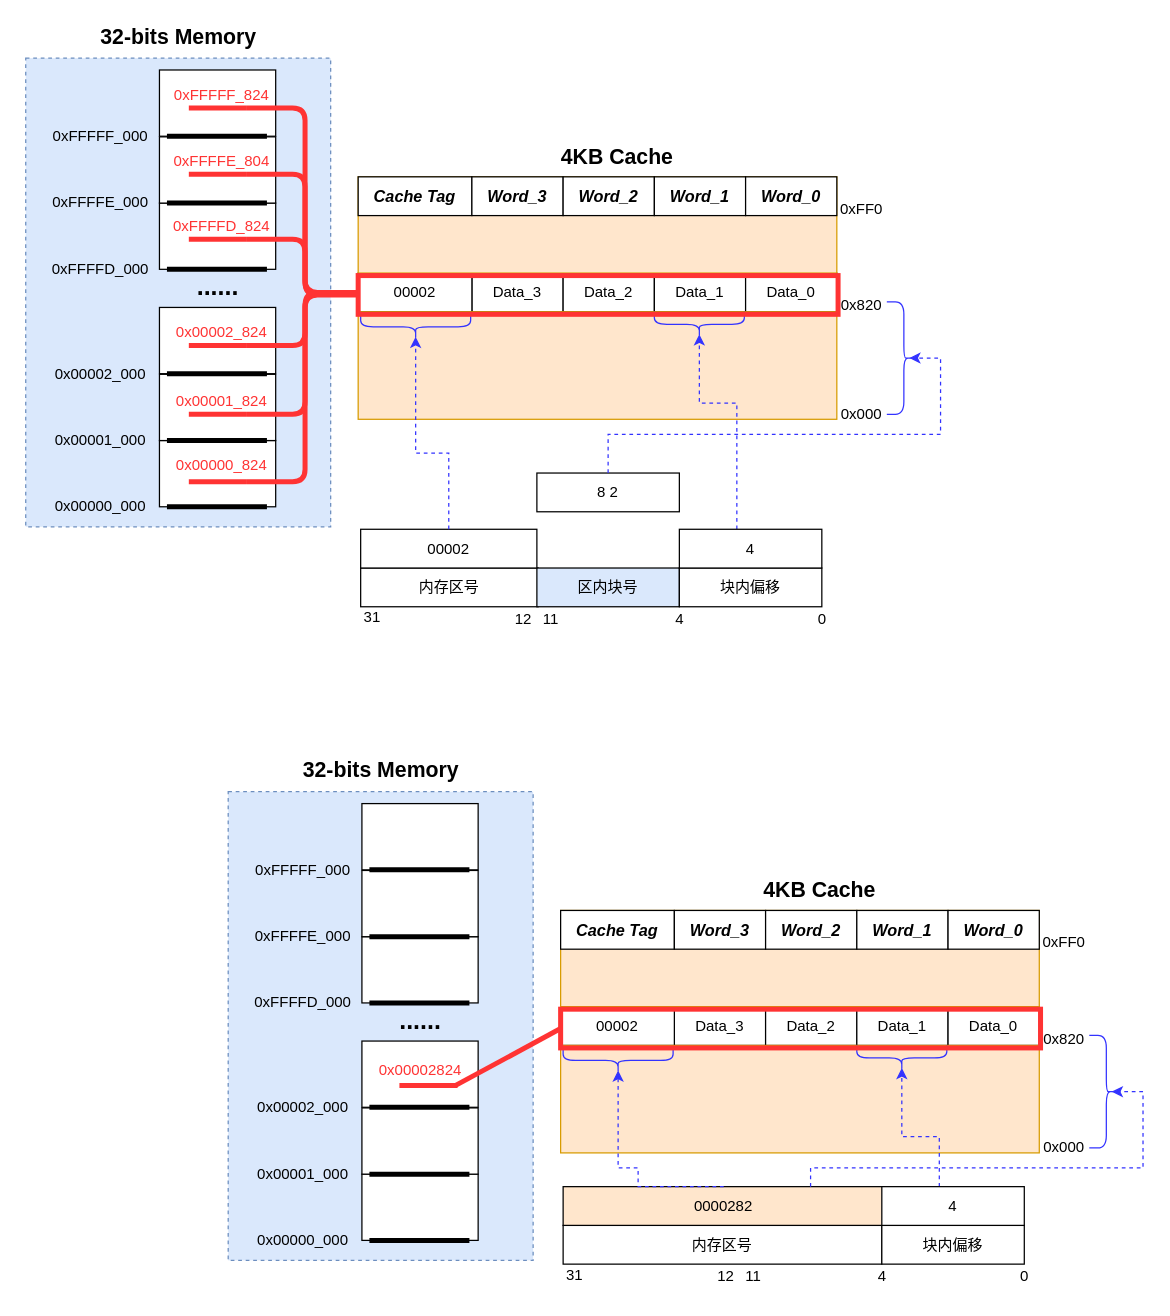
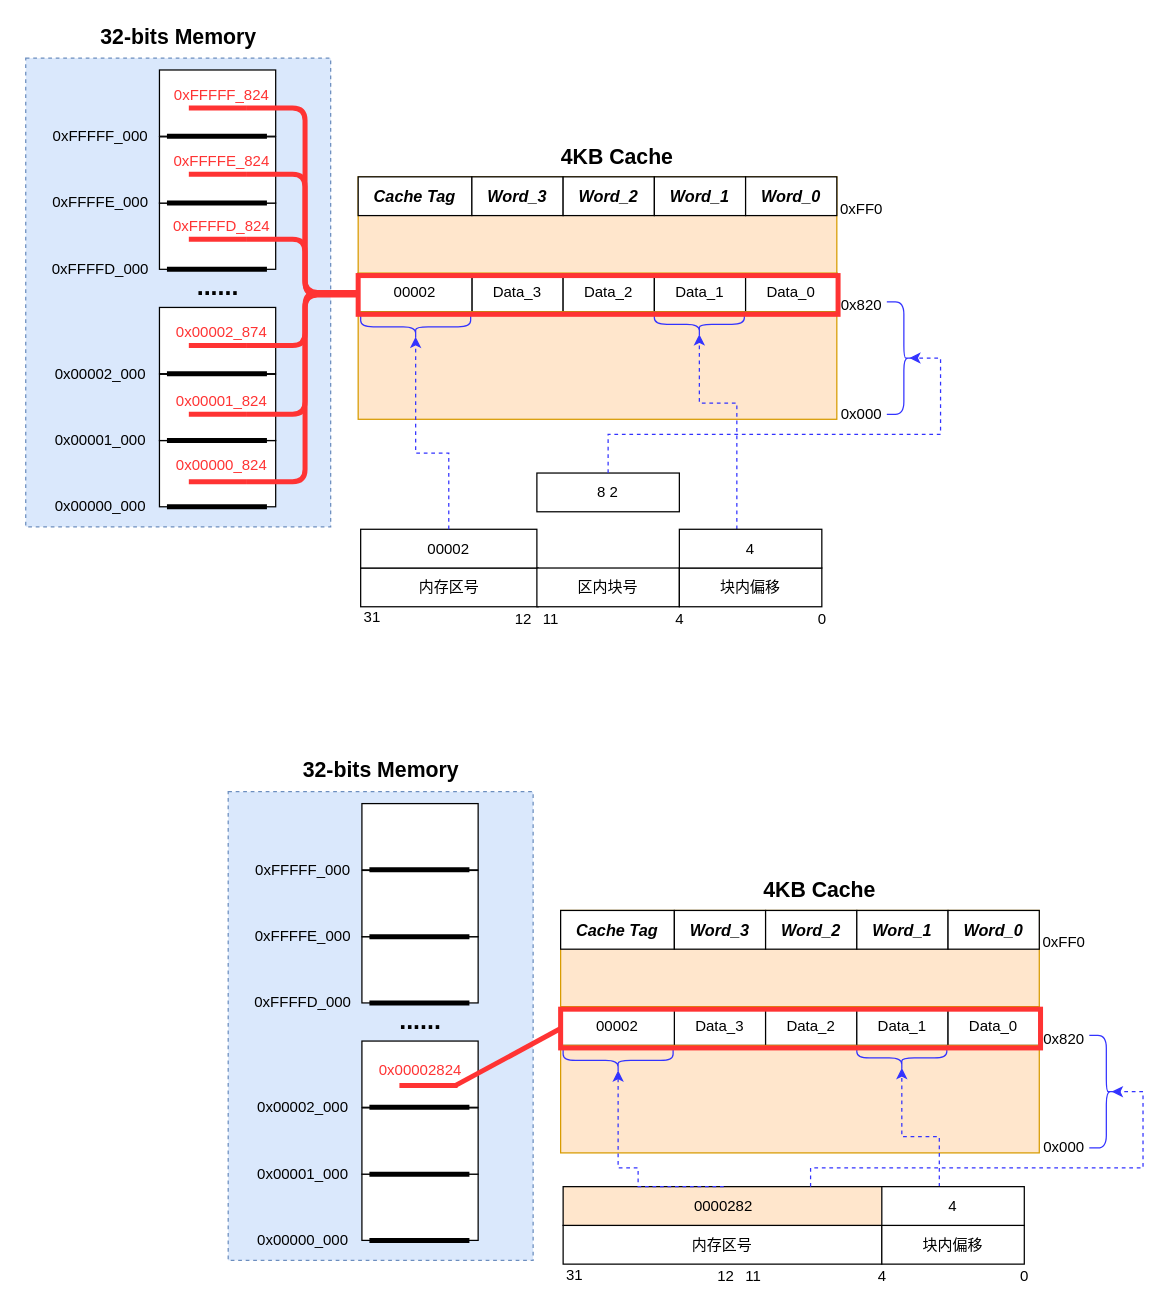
node "0xFFFFE_804": label "0xFFFFE_804" -> "0xFFFFE_824"
node "0x00002_824": label "0x00002_824" -> "0x00002_874"
node "区内块号": fillcolor #dae8fc -> #ffffff
